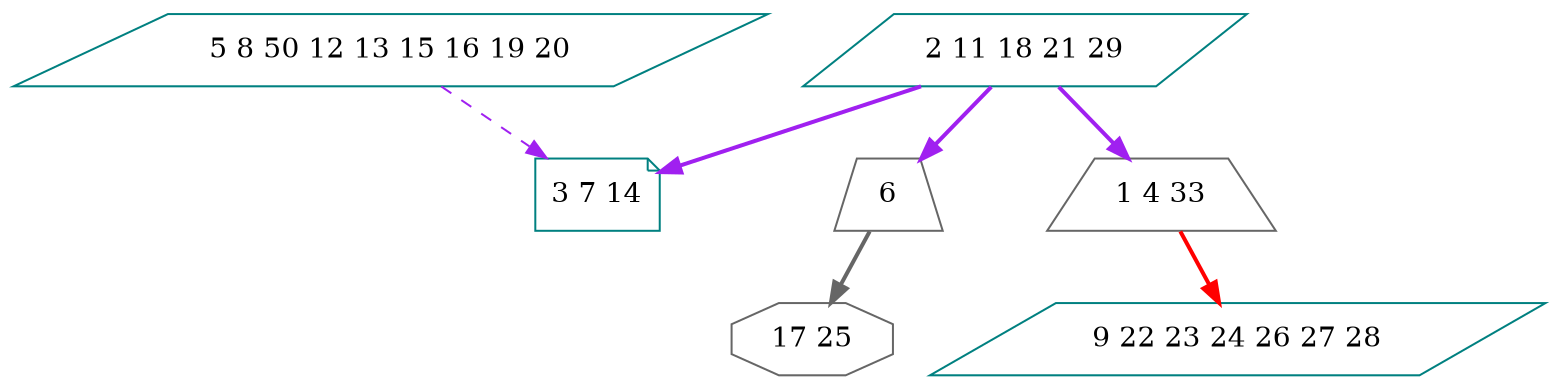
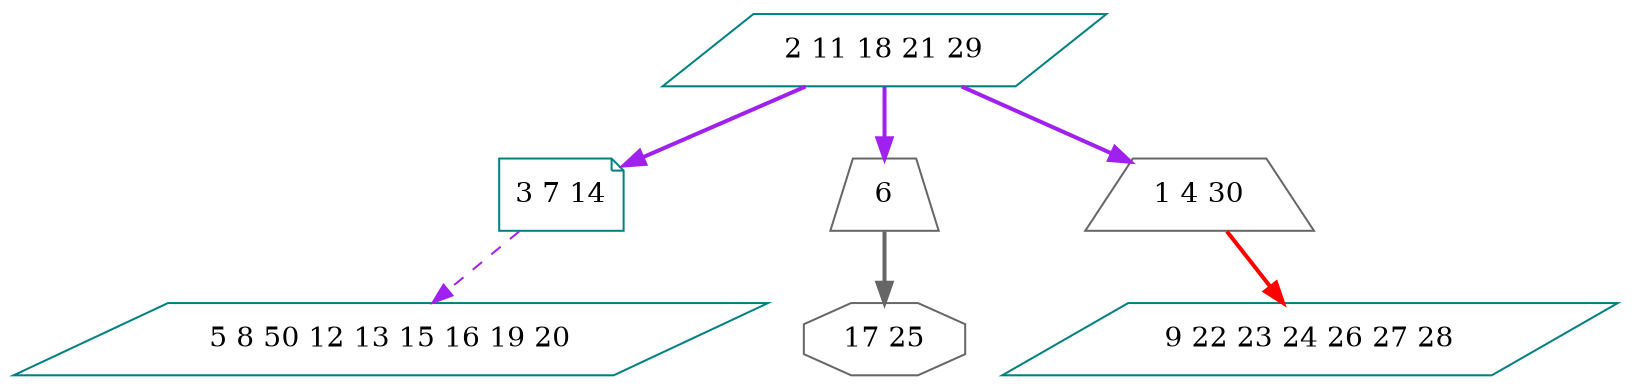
edge "5 8 50 12 13 15 16 19 20" -> "3 7 14": reversed
node "1 4 33": label "1 4 33" -> "1 4 30"
